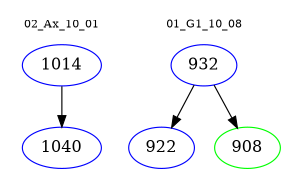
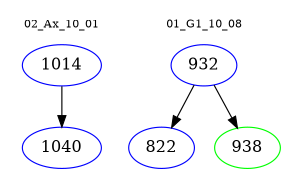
node "922": label "922" -> "822"
node "908": label "908" -> "938"
